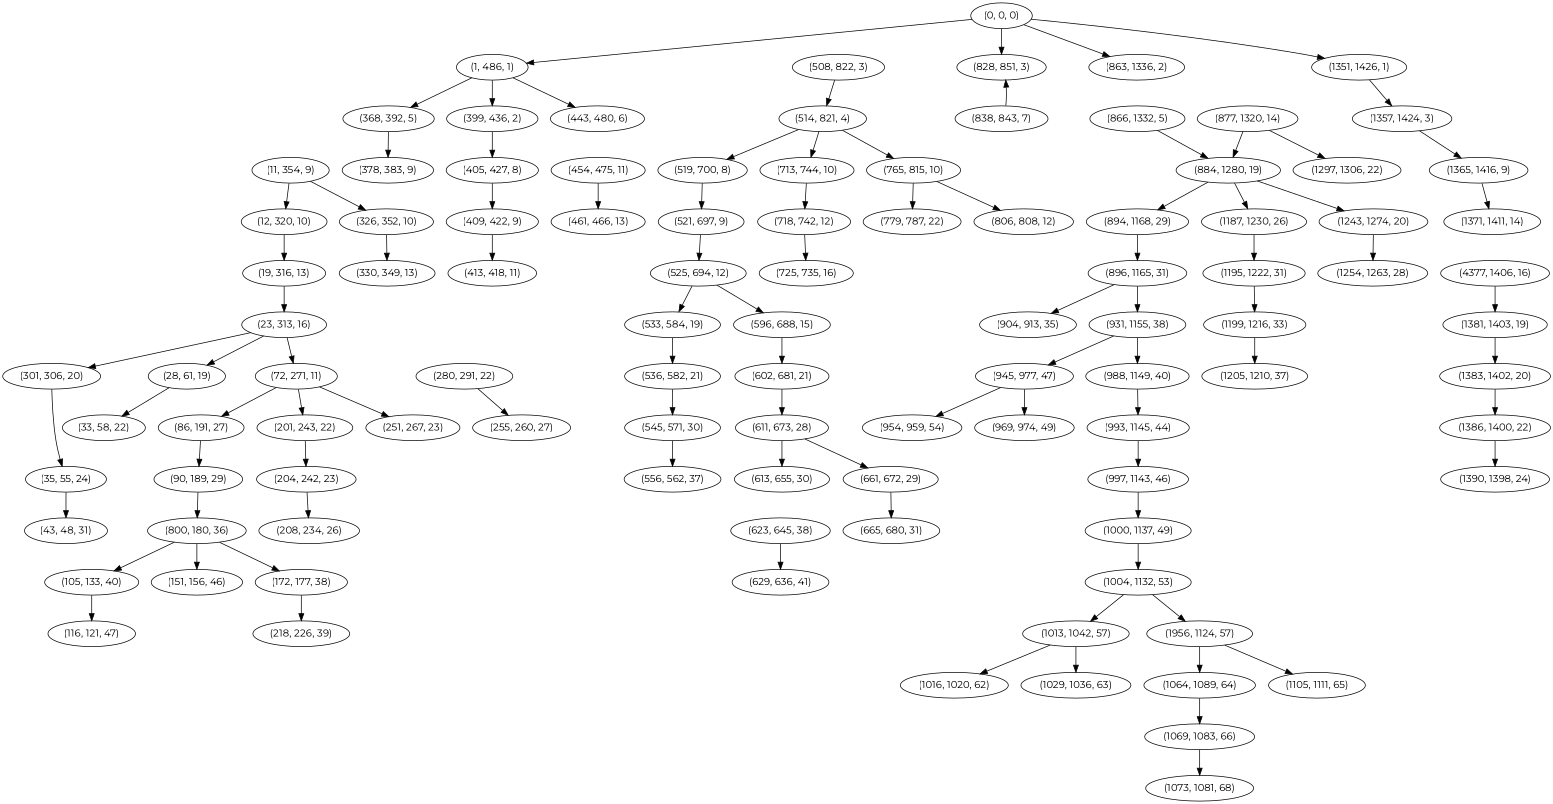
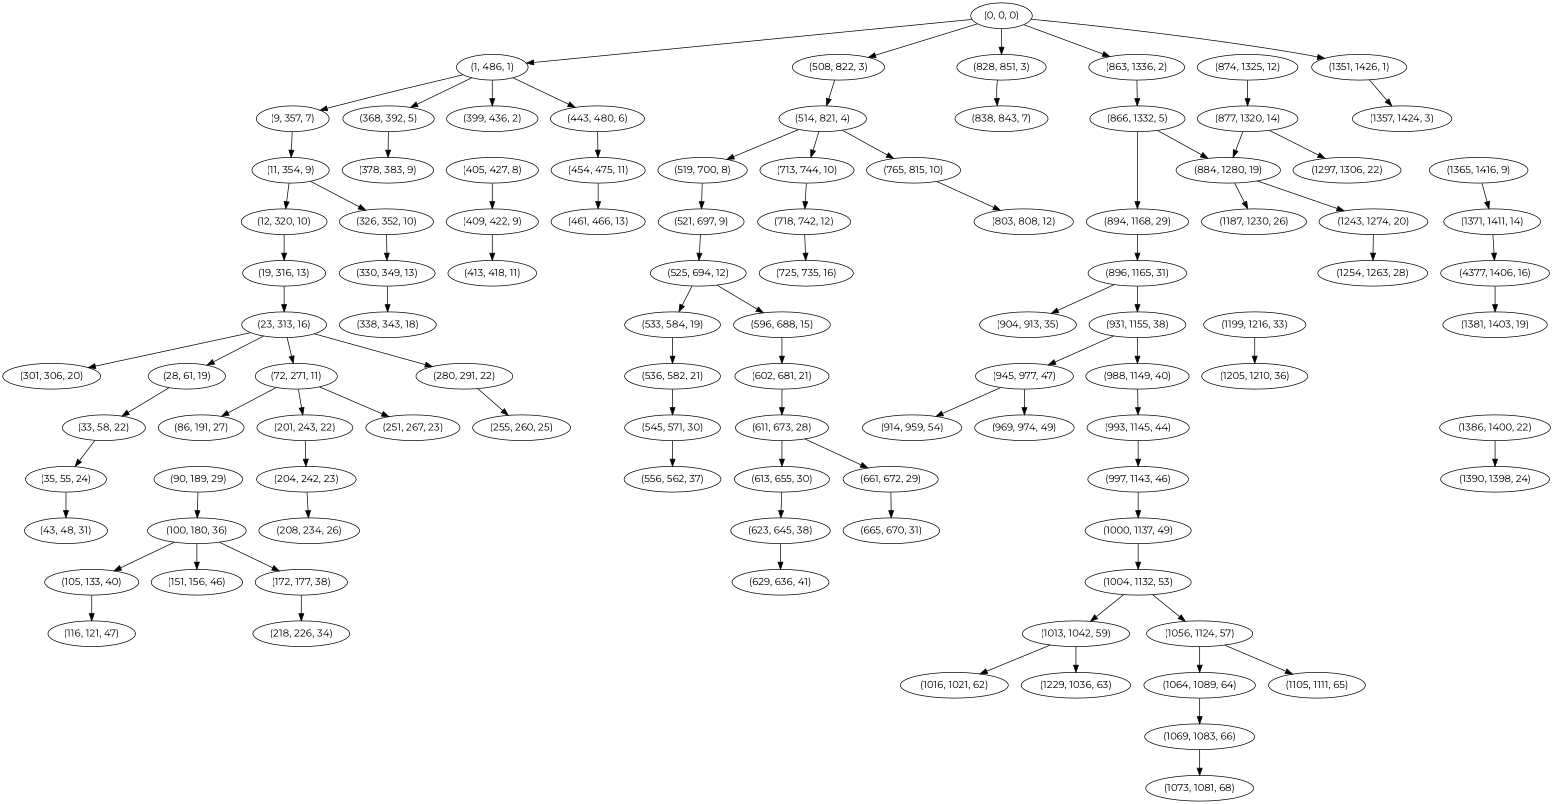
edge "(0, 0, 0)" -> "(508, 822, 3)": added
node "(874, 1325, 12)": added
edge "(863, 1336, 2)" -> "(866, 1332, 5)": added
edge "(838, 843, 7)" -> "(828, 851, 3)": reversed
node "(9, 357, 7)": added
edge "(399, 436, 2)" -> "(405, 427, 8)": removed
edge "(443, 480, 6)" -> "(454, 475, 11)": added
edge "(1357, 1424, 3)" -> "(1365, 1416, 9)": removed
edge "(884, 1280, 19)" -> "(894, 1168, 29)": now "(866, 1332, 5)" -> "(894, 1168, 29)"
node "(779, 787, 22)": removed
node "(806, 808, 12)": label "(806, 808, 12)" -> "(803, 808, 12)"
edge "(1371, 1411, 14)" -> "(4377, 1406, 16)": added
node "(1195, 1222, 31)": removed
node "(338, 343, 18)": added
edge "(23, 313, 16)" -> "(280, 291, 22)": added
node "(1205, 1210, 37)": label "(1205, 1210, 37)" -> "(1205, 1210, 36)"
node "(1383, 1402, 20)": removed
edge "(301, 306, 20)" -> "(35, 55, 24)": now "(33, 58, 22)" -> "(35, 55, 24)"
node "(255, 260, 27)": label "(255, 260, 27)" -> "(255, 260, 25)"
node "(954, 959, 54)": label "(954, 959, 54)" -> "(914, 959, 54)"
edge "(86, 191, 27)" -> "(90, 189, 29)": removed
edge "(613, 655, 30)" -> "(623, 645, 38)": added
node "(800, 180, 36)": label "(800, 180, 36)" -> "(100, 180, 36)"
node "(665, 680, 31)": label "(665, 680, 31)" -> "(665, 670, 31)"
node "(218, 226, 39)": label "(218, 226, 39)" -> "(218, 226, 34)"
node "(1013, 1042, 57)": label "(1013, 1042, 57)" -> "(1013, 1042, 59)"
node "(1956, 1124, 57)": label "(1956, 1124, 57)" -> "(1056, 1124, 57)"
node "(1016, 1020, 62)": label "(1016, 1020, 62)" -> "(1016, 1021, 62)"
node "(1029, 1036, 63)": label "(1029, 1036, 63)" -> "(1229, 1036, 63)"
